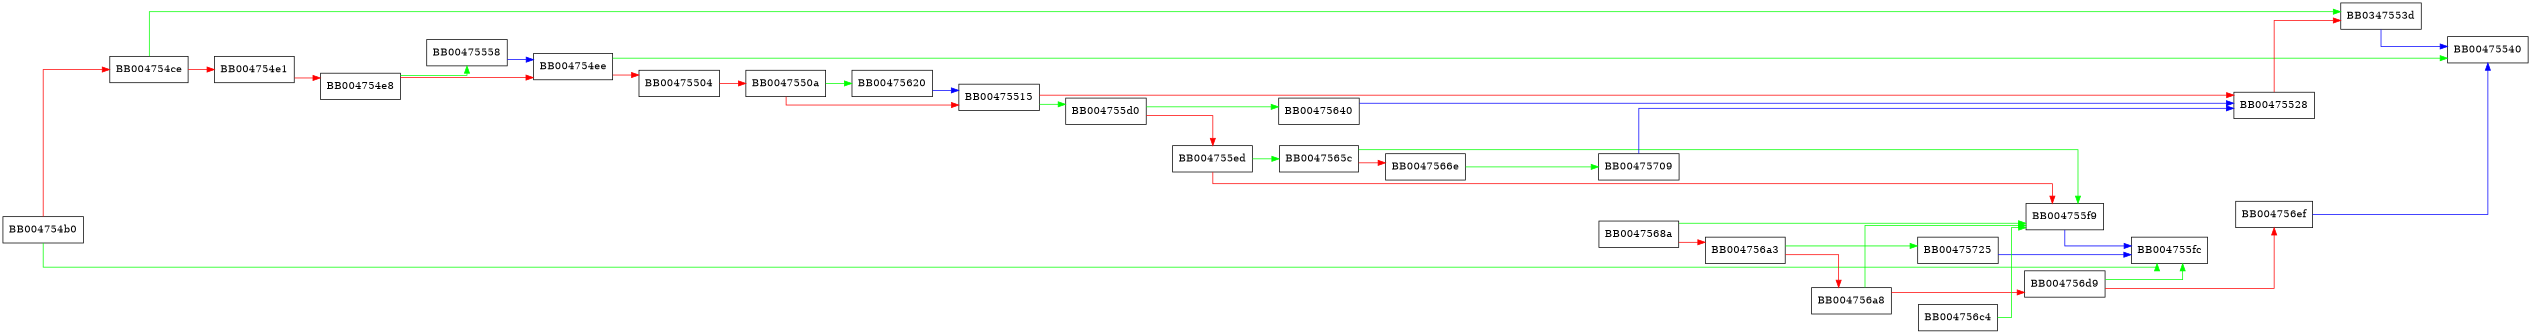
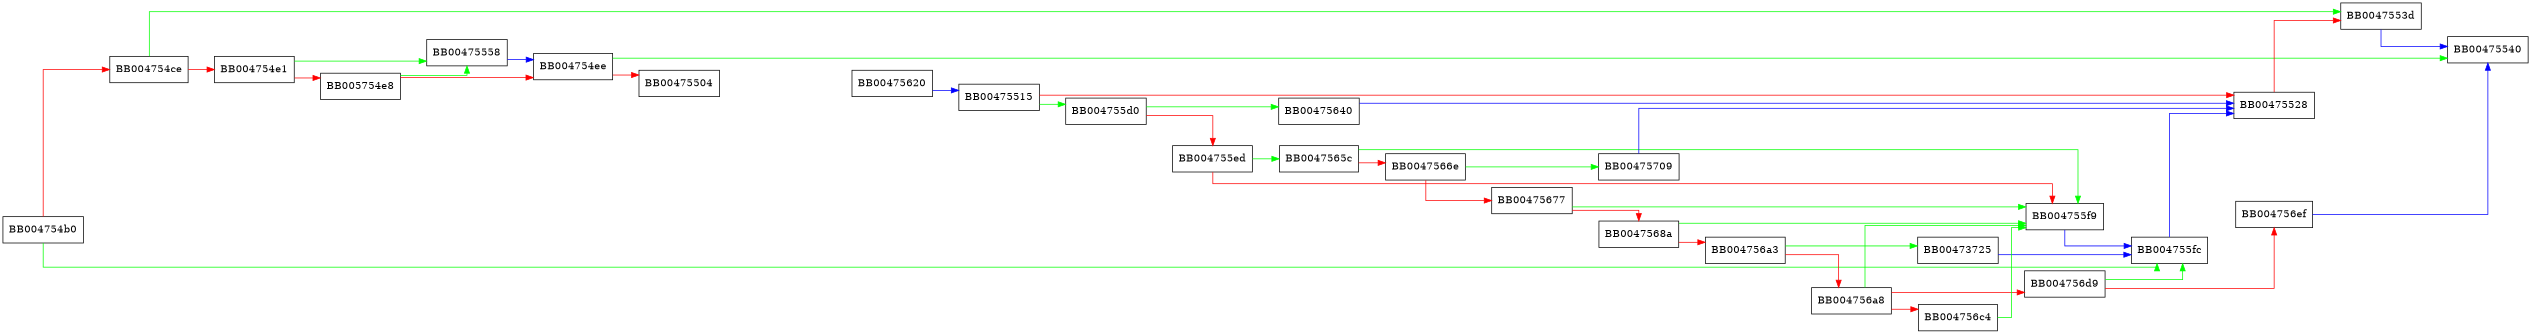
node "BB0347553d": label "BB0347553d" -> "BB0047553d"
edge "BB004754e1" -> "BB00475558": added
node "BB0047550a": removed
node "BB004754e8": label "BB004754e8" -> "BB005754e8"
edge "BB004755fc" -> "BB00475528": added
node "BB00475677": added
node "BB00475725": label "BB00475725" -> "BB00473725"
edge "BB004756a8" -> "BB004756c4": added
